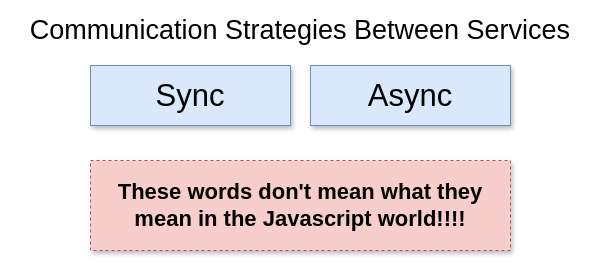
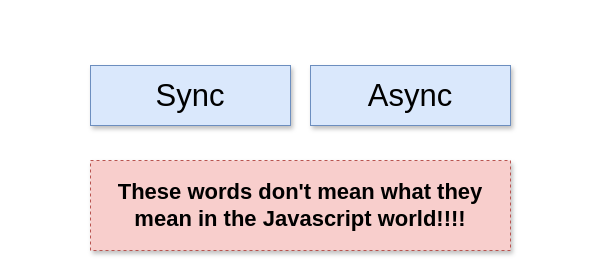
node "Communication Strategies Between Services": removed
